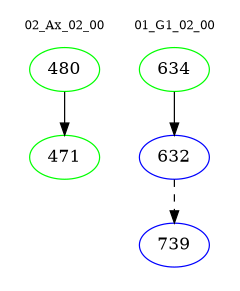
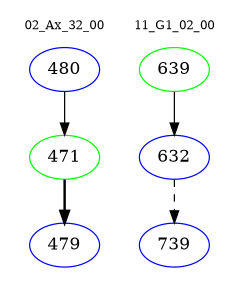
cluster "02_Ax_02_00": label "02_Ax_02_00" -> "02_Ax_32_00"
cluster "01_G1_02_00": label "01_G1_02_00" -> "11_G1_02_00"
node "480": color green -> blue
node "634": label "634" -> "639"
node "479": added
